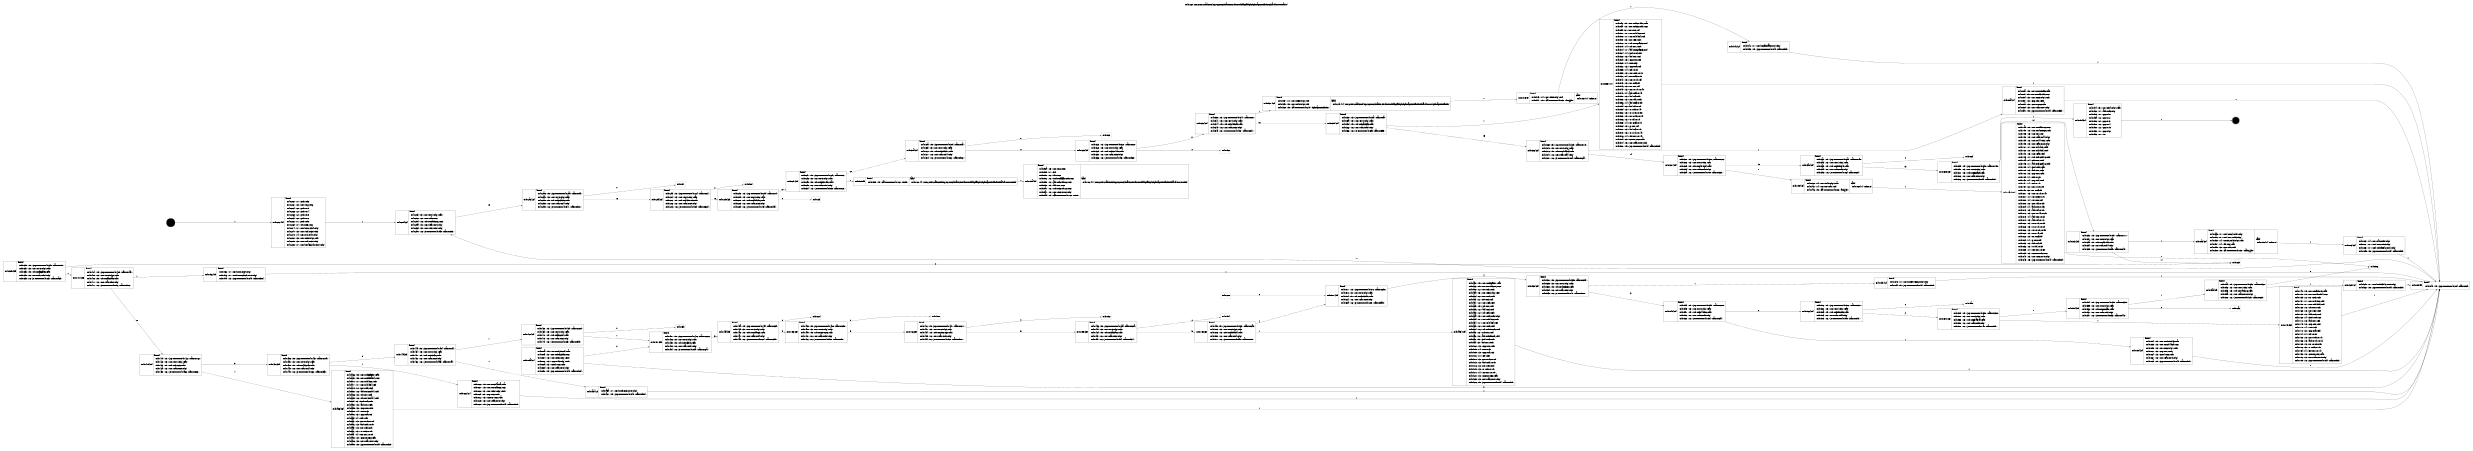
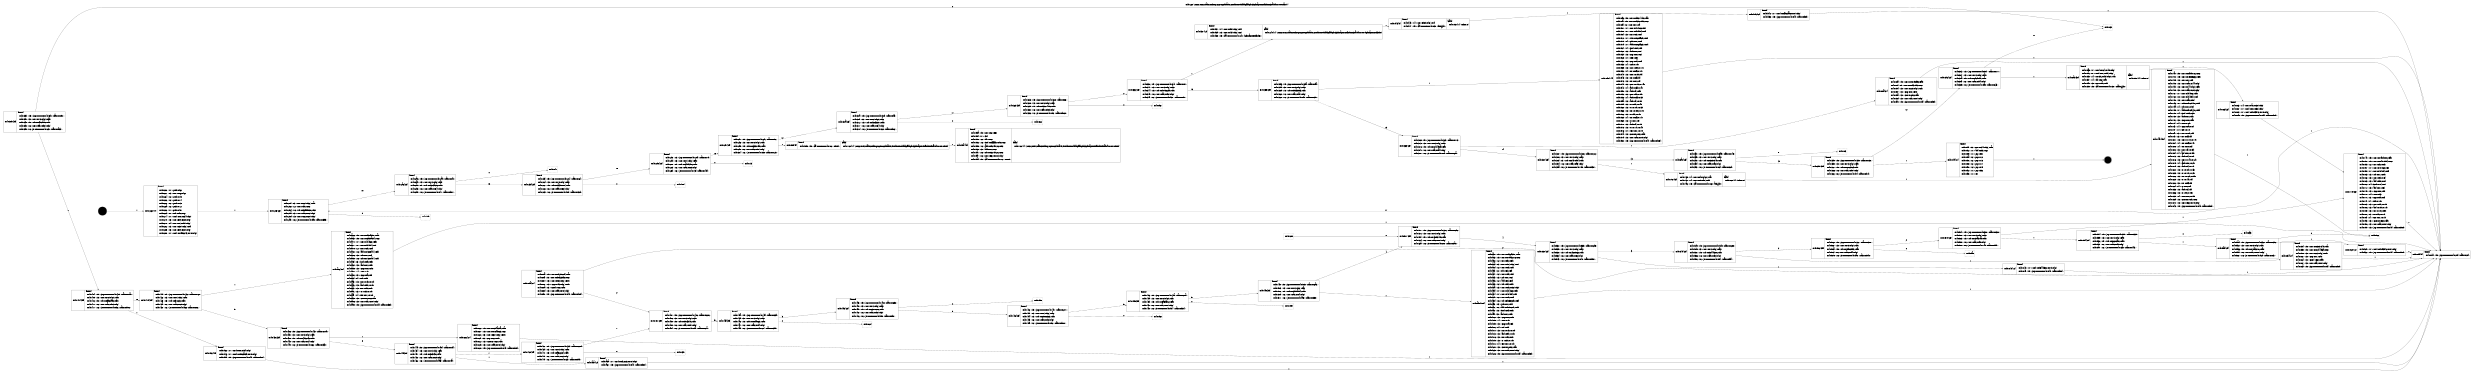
node "0x401bf5": added
edge "0x4018c3 [23]" -> "0x401e4d [5]": now "0x4018c3 [23]" -> "0x40174b [83]"
